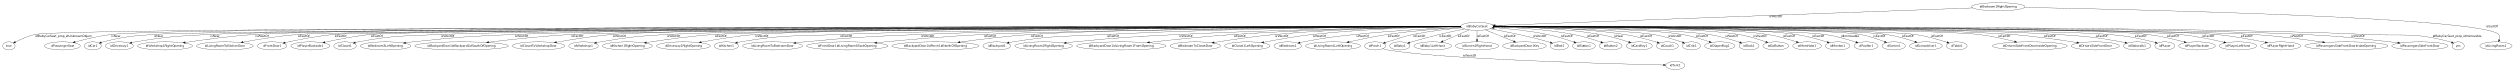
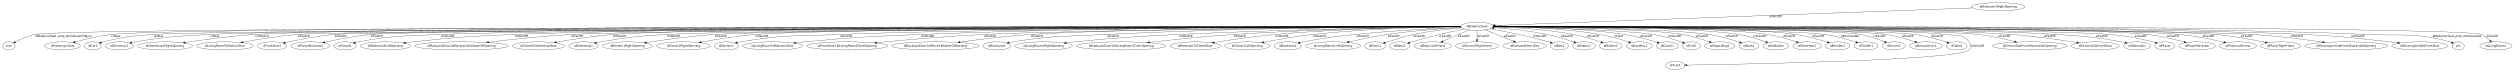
edge "idBedroom1RightOpening" -> "idLivingRoom1": now "idBabyCarSeat" -> "idLivingRoom1"
node "idDriveway1RightOpening": label "idDriveway1RightOpening" -> "idCloset1RightOpening"
edge "idPorch1" -> "idTent1": now "idBabyCarSeat" -> "idTent1"
